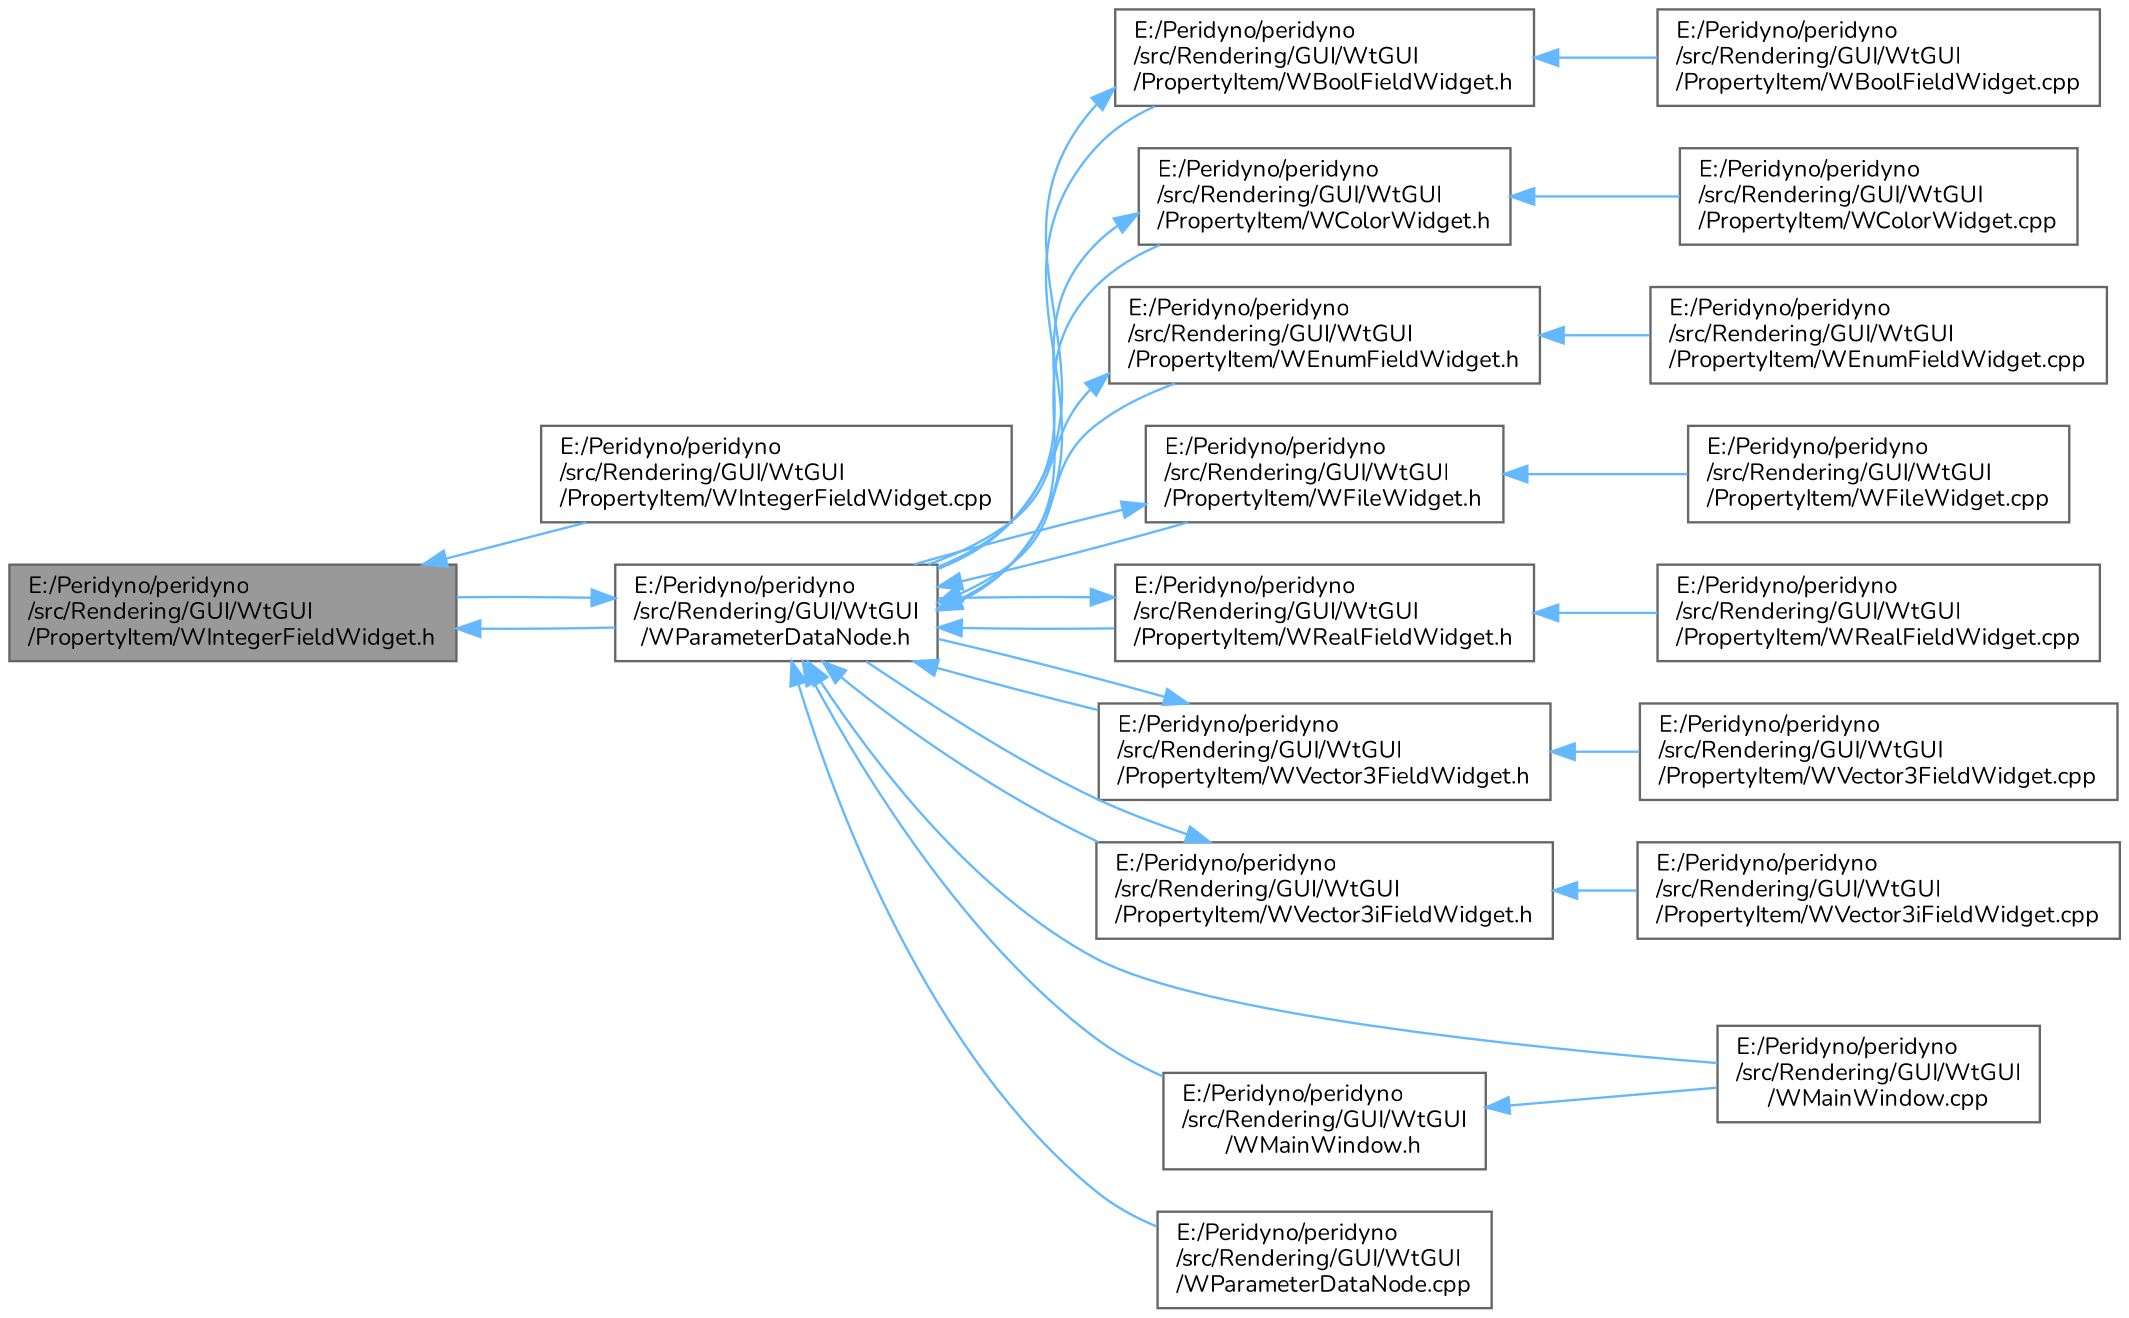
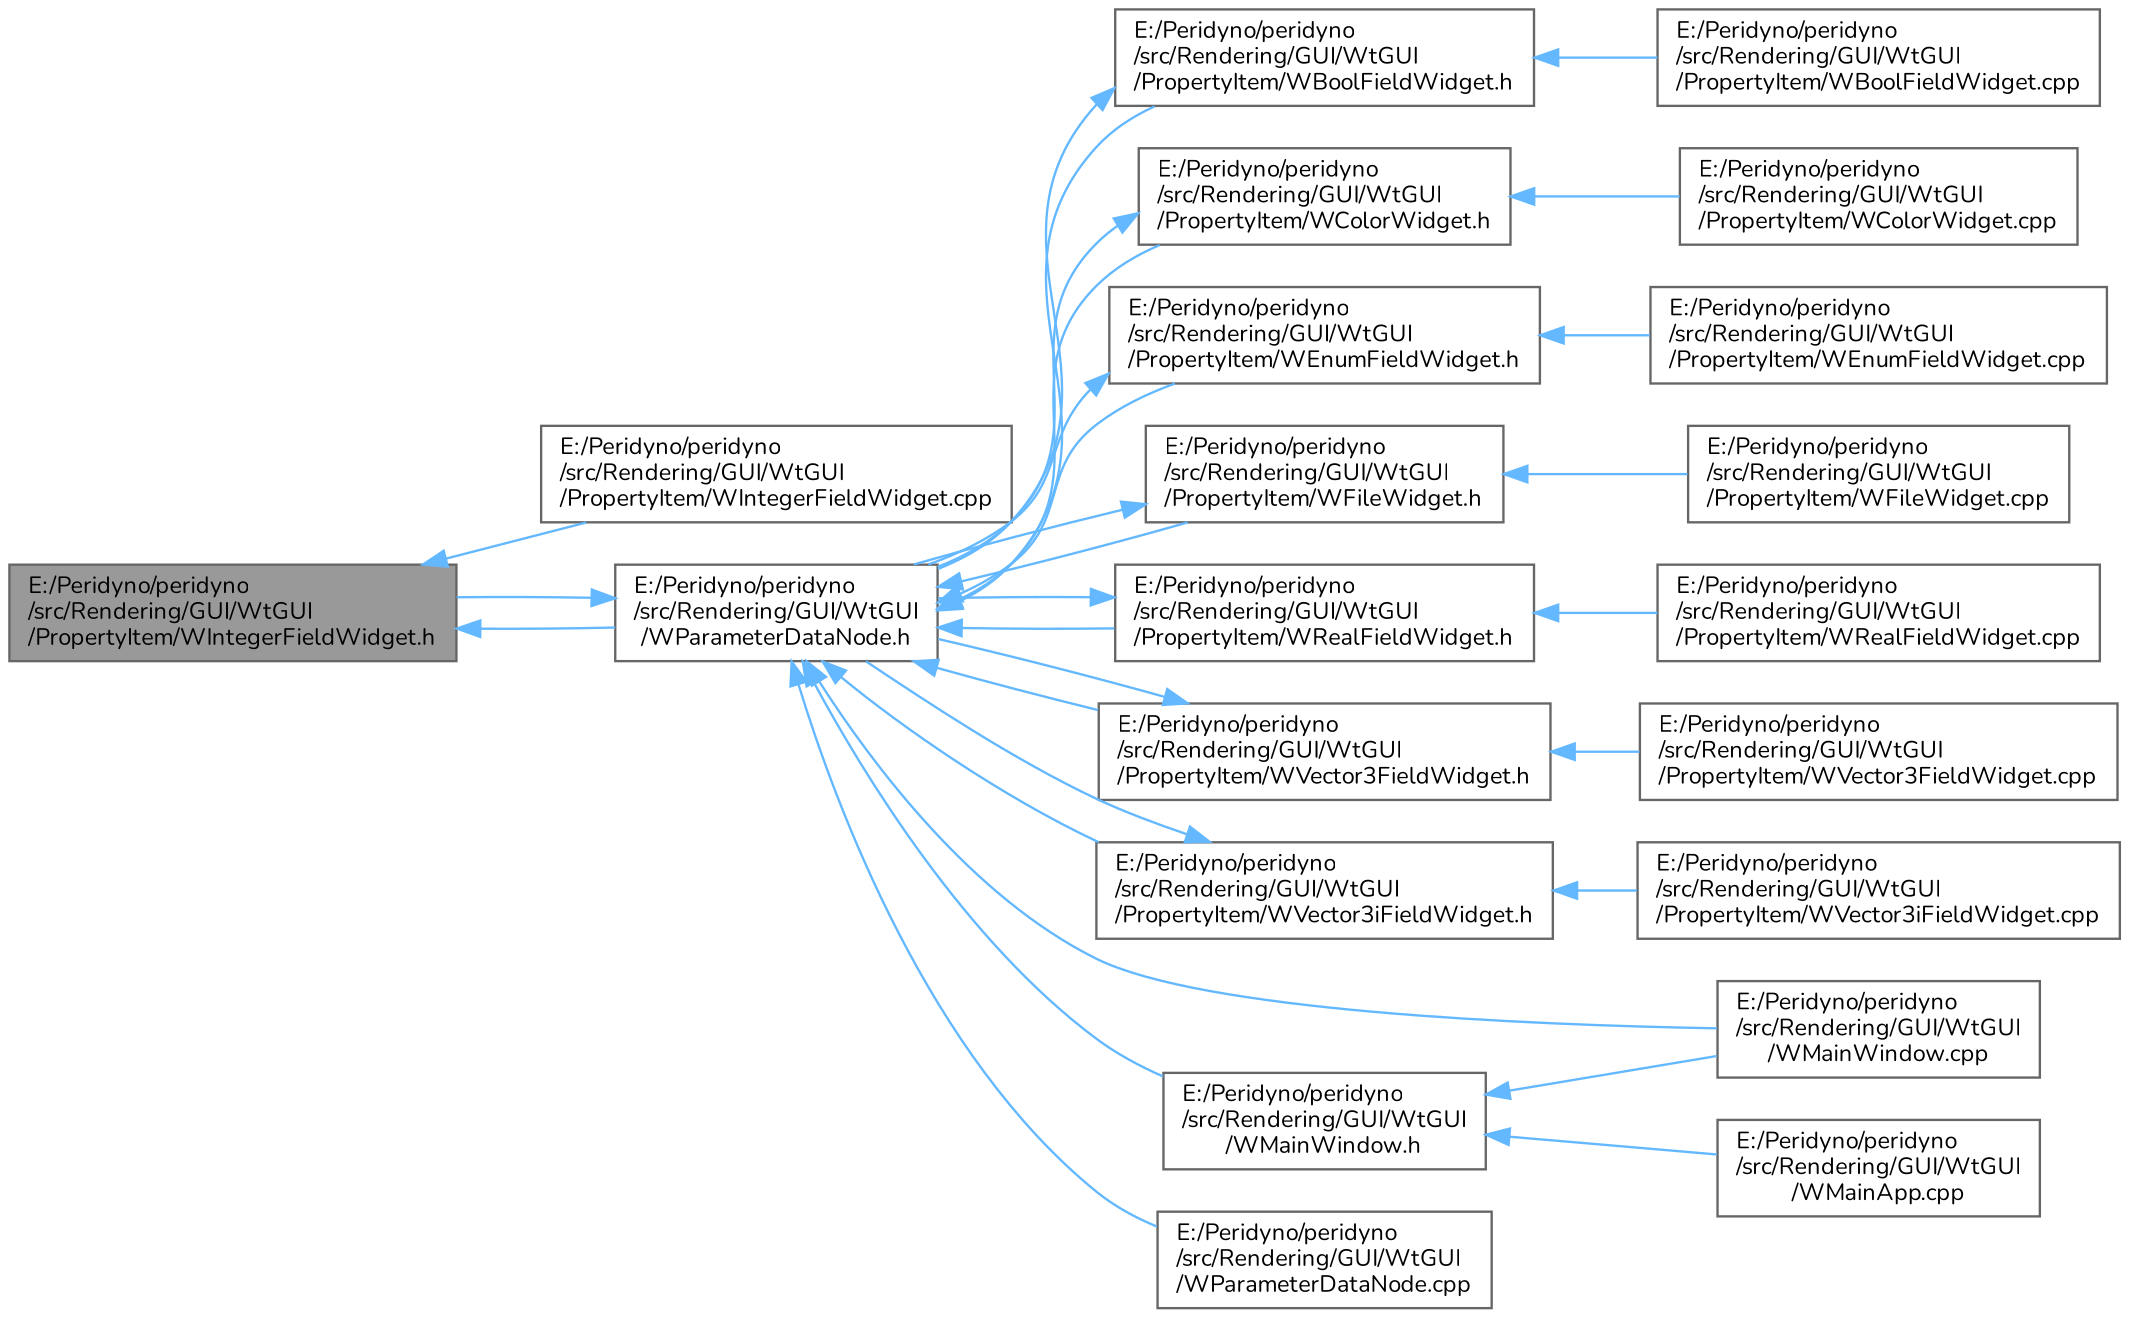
node "E:/Peridyno/peridyno /src/Rendering/GUI/WtGUI /WMainApp.cpp": added
